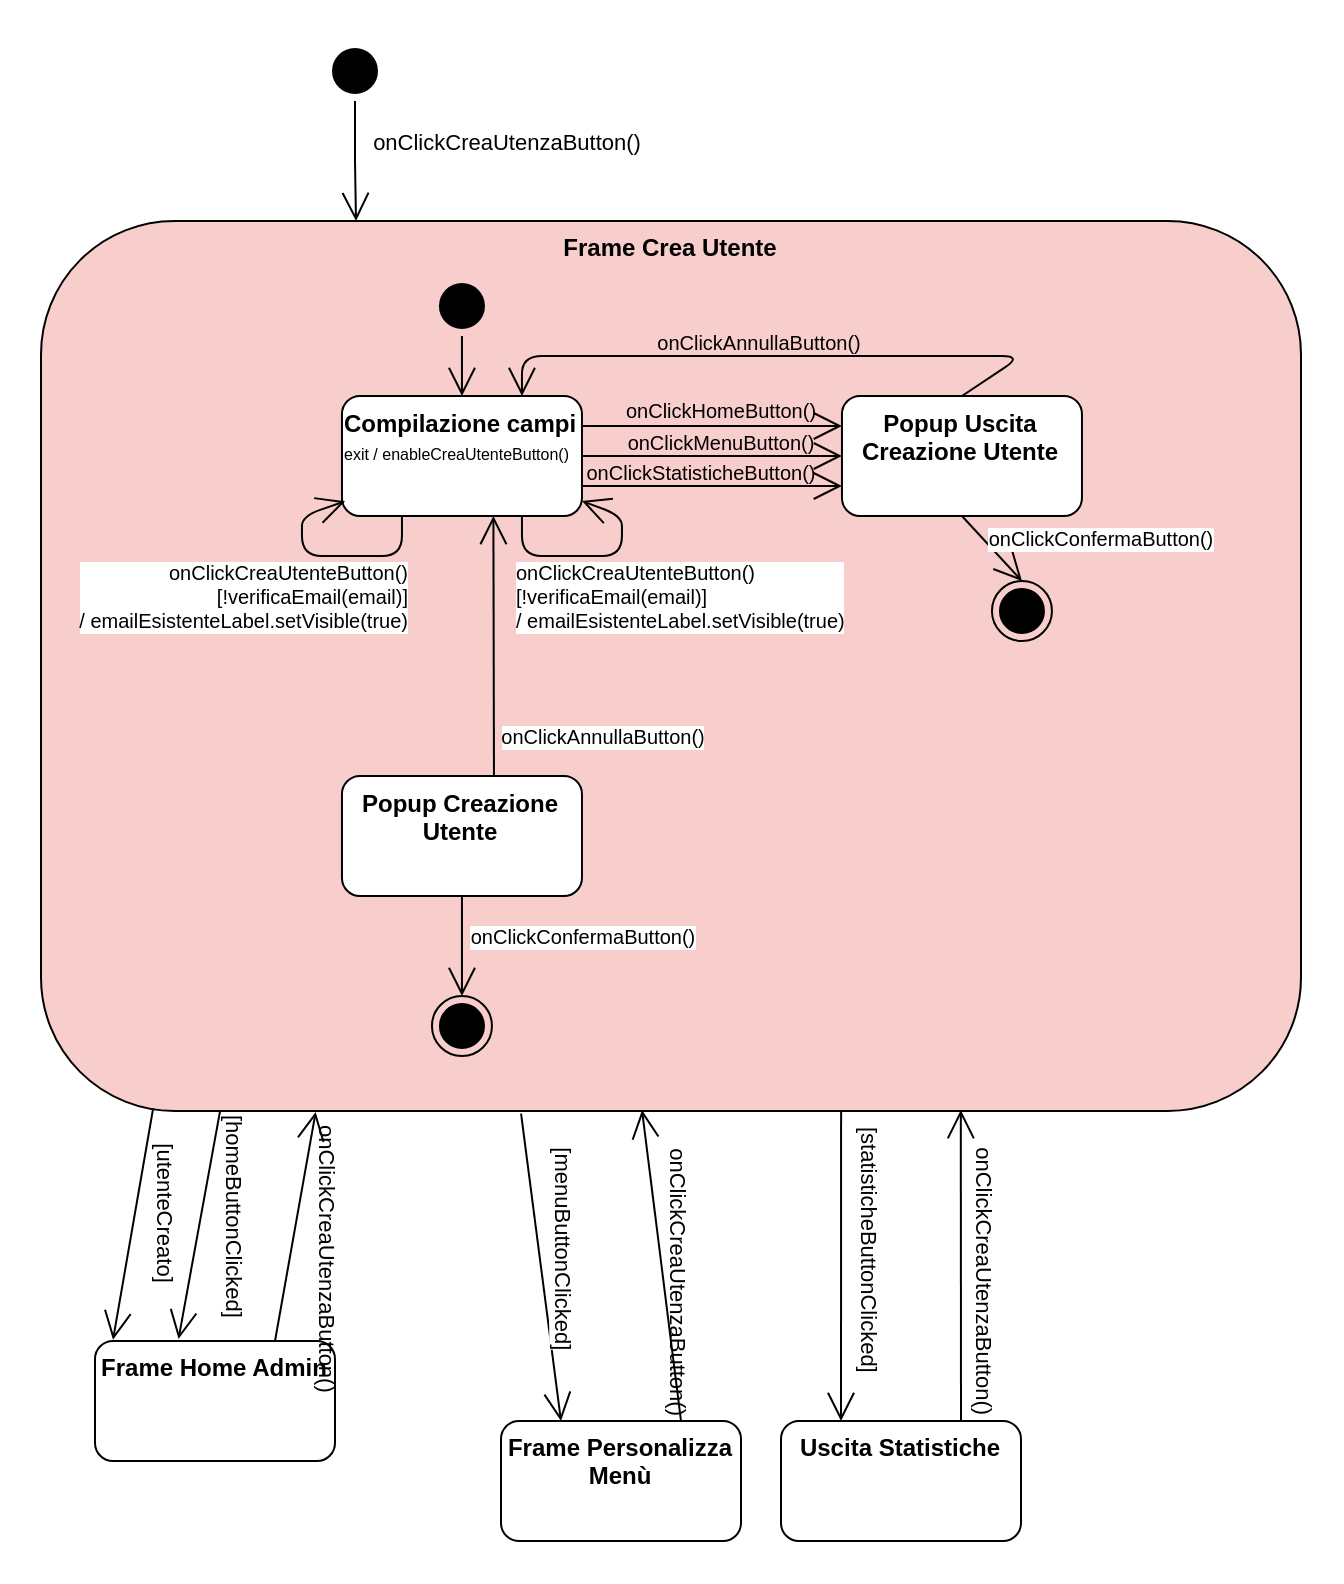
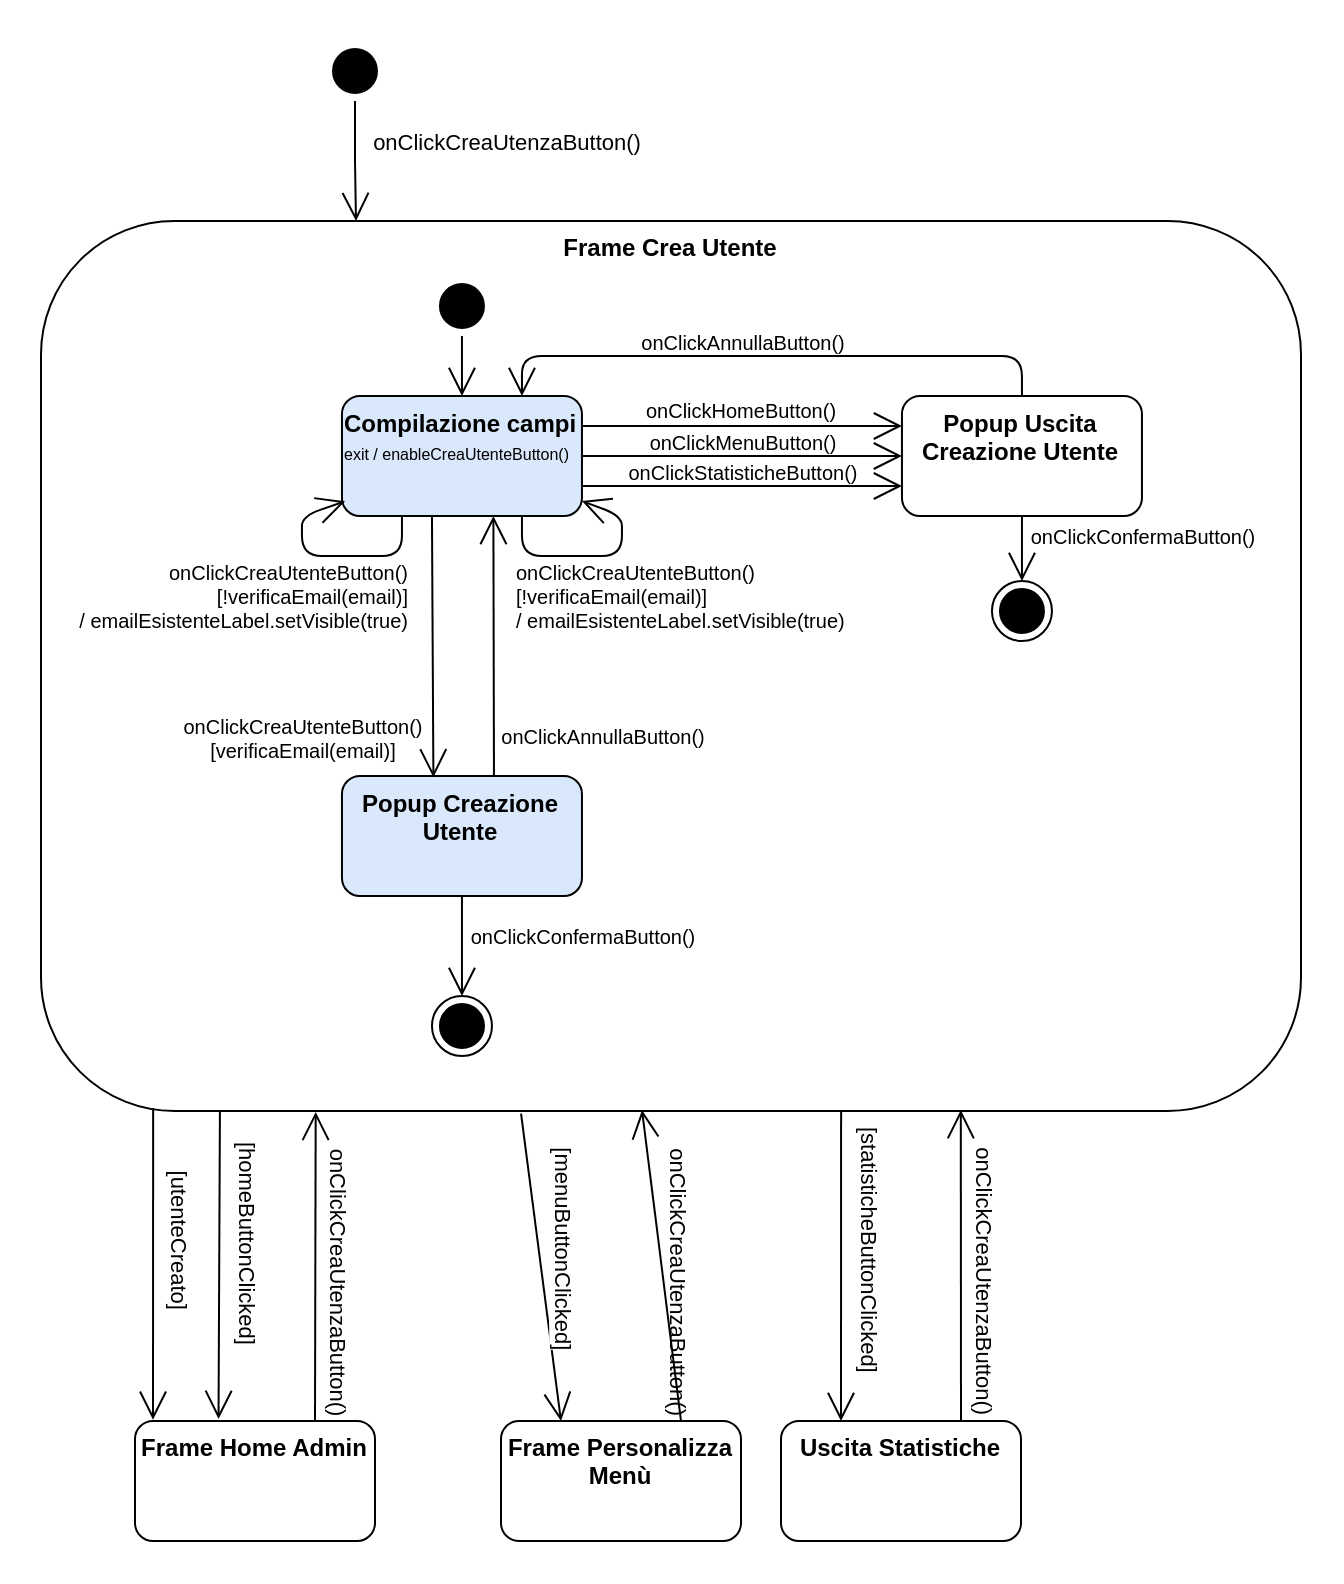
node "Compilazione campi exit / enableCreaUtenteButton()": fillcolor #ffffff -> #dae8fc
node "Popup Uscita Creazione Utente": moved (962, 456) -> (1022, 456)
edge "Compilazione campi exit / enableCreaUtenteButton()" -> "Popup Creazione Utente": added, label "onClickCreaUtenteButton() [verificaEmail(email)]"
node "Frame Crea Utente": fillcolor #f8cecc -> #ffffff
node "Popup Creazione Utente": fillcolor #ffffff -> #dae8fc
node "Frame Home Admin": moved (215, 1401) -> (255, 1481)
